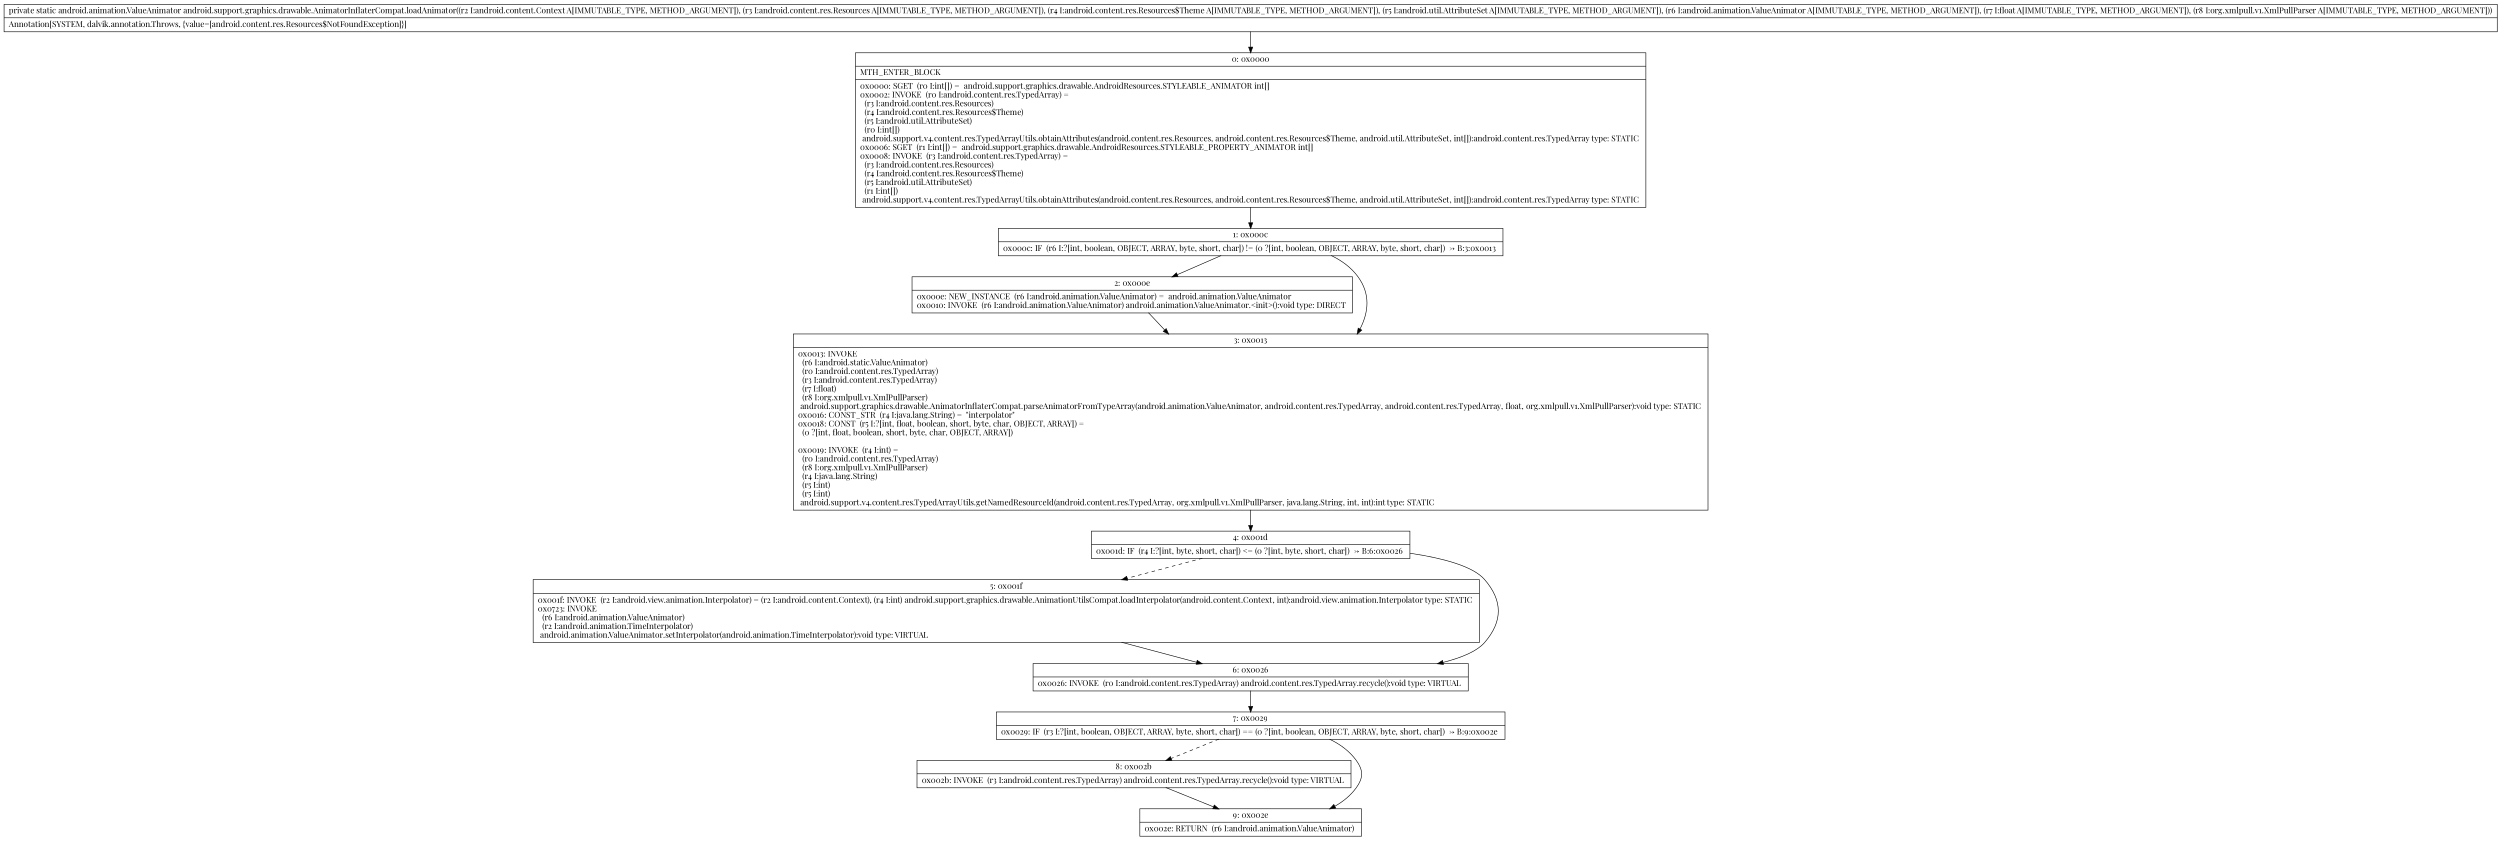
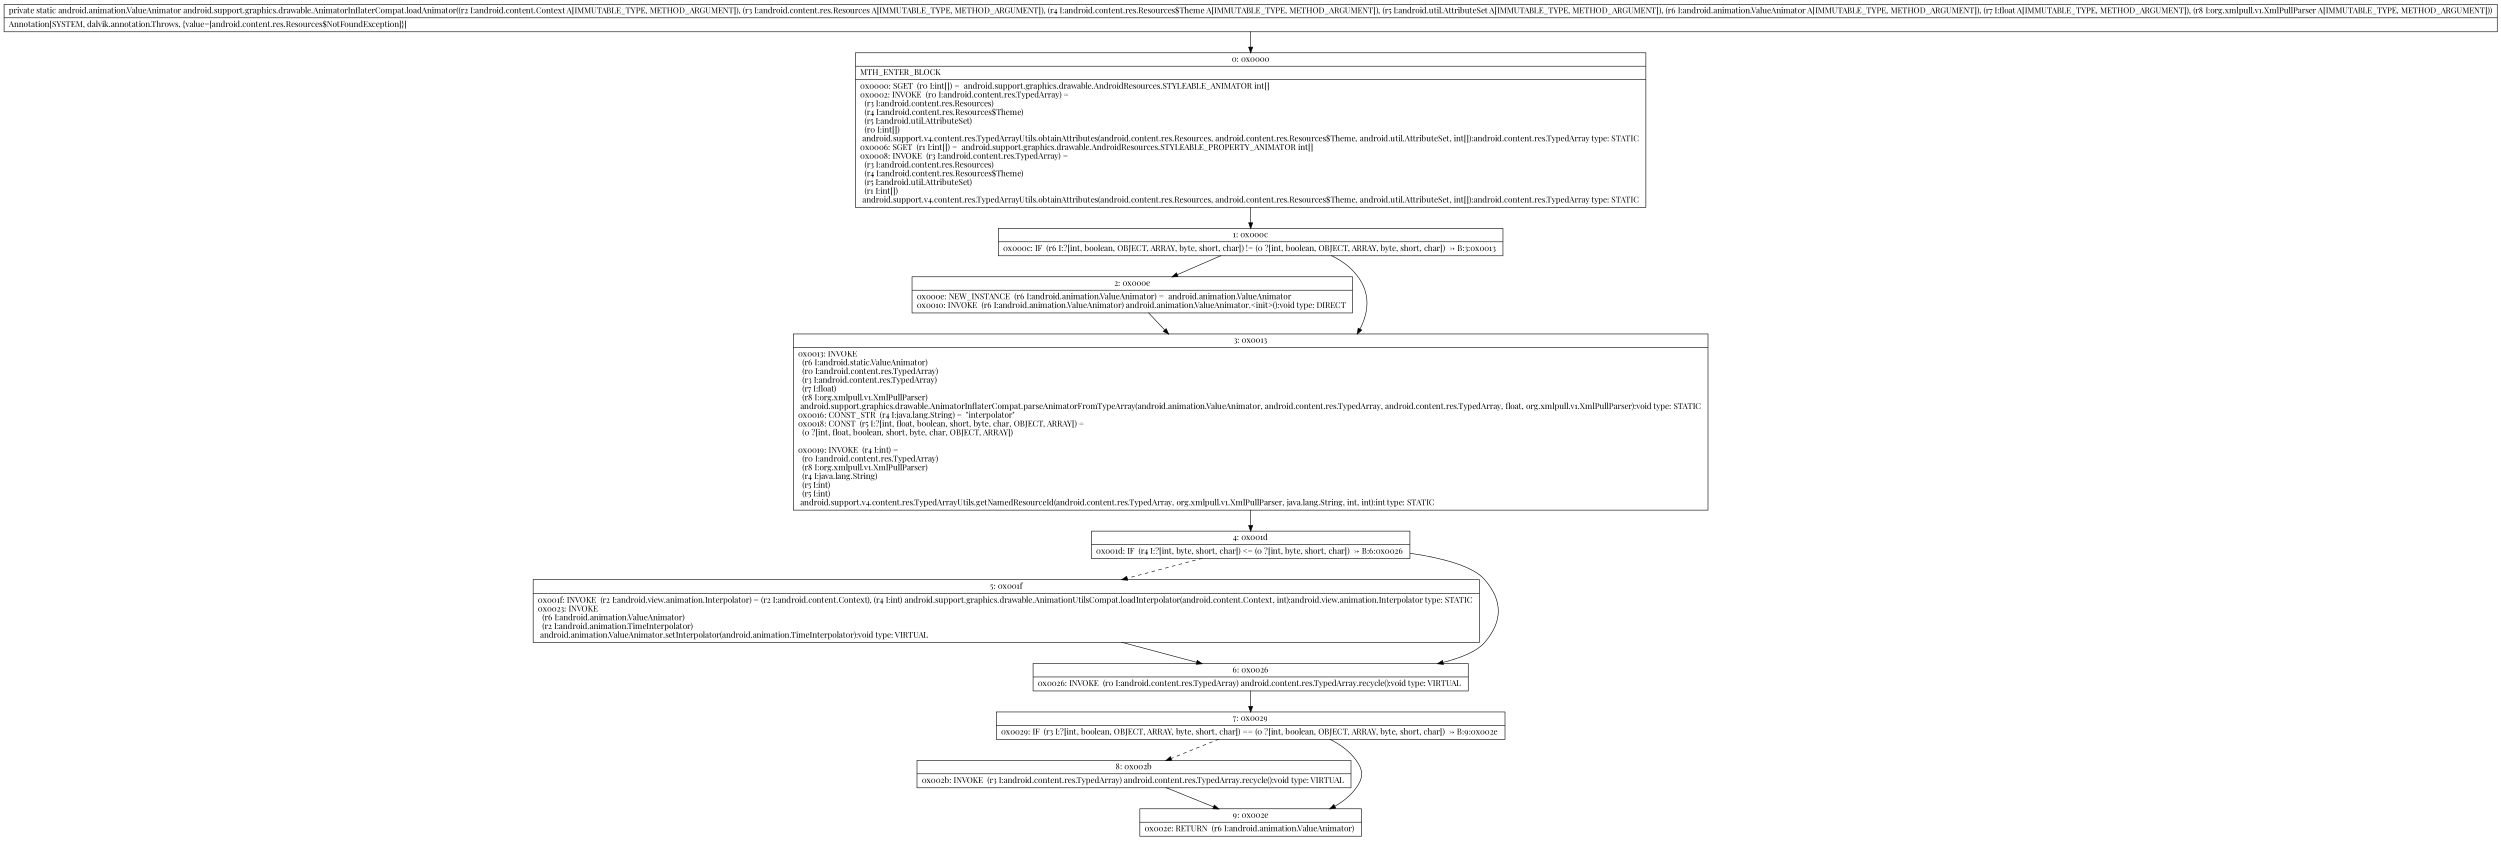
node "5: 0x001f": text "0x0723: INVOKE" -> "0x0023: INVOKE"
